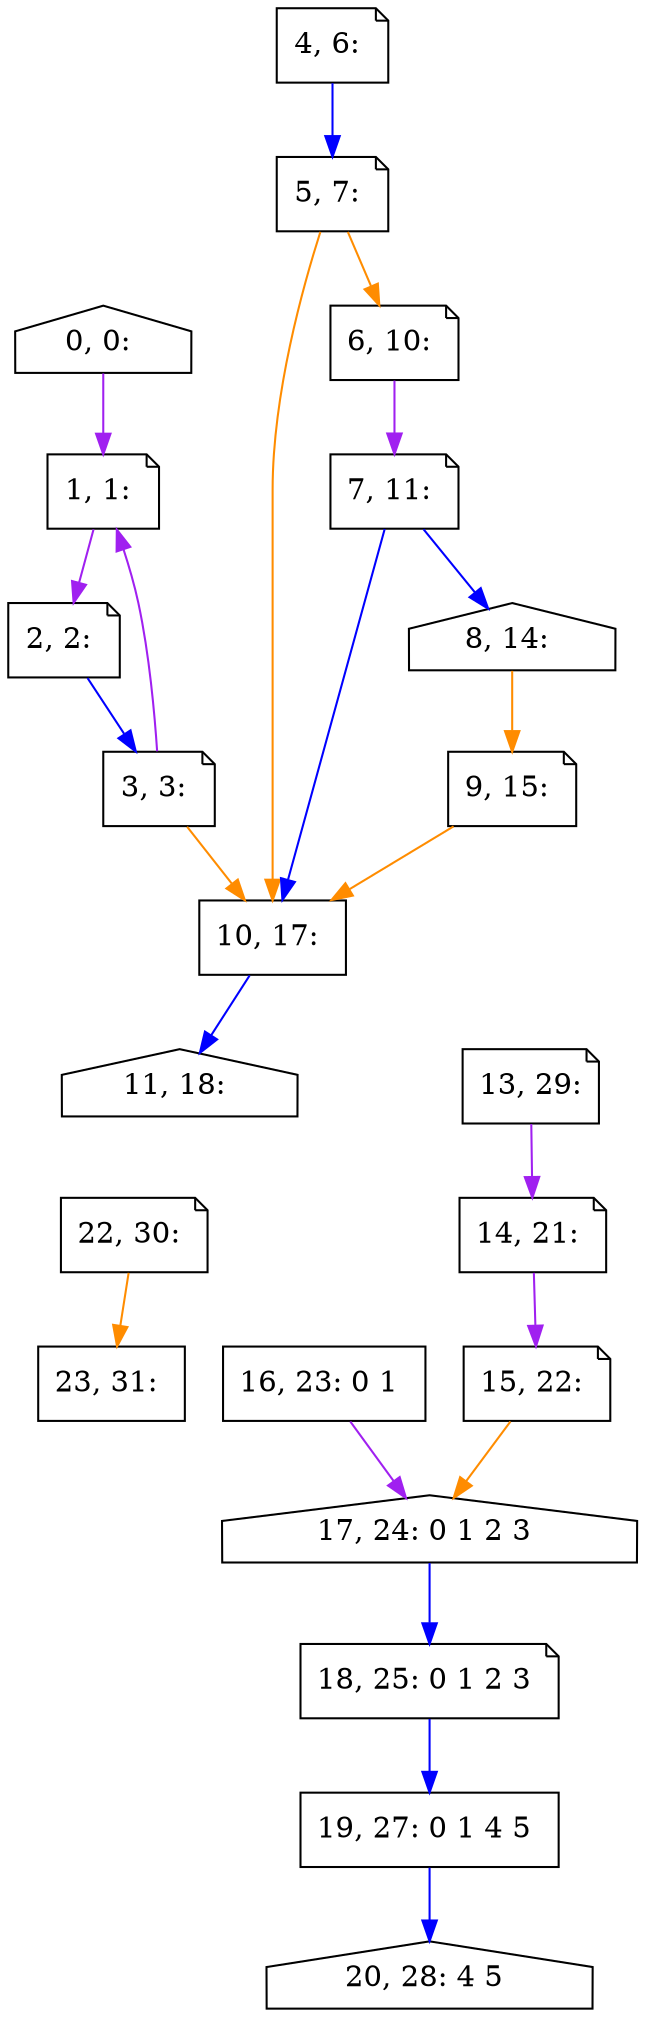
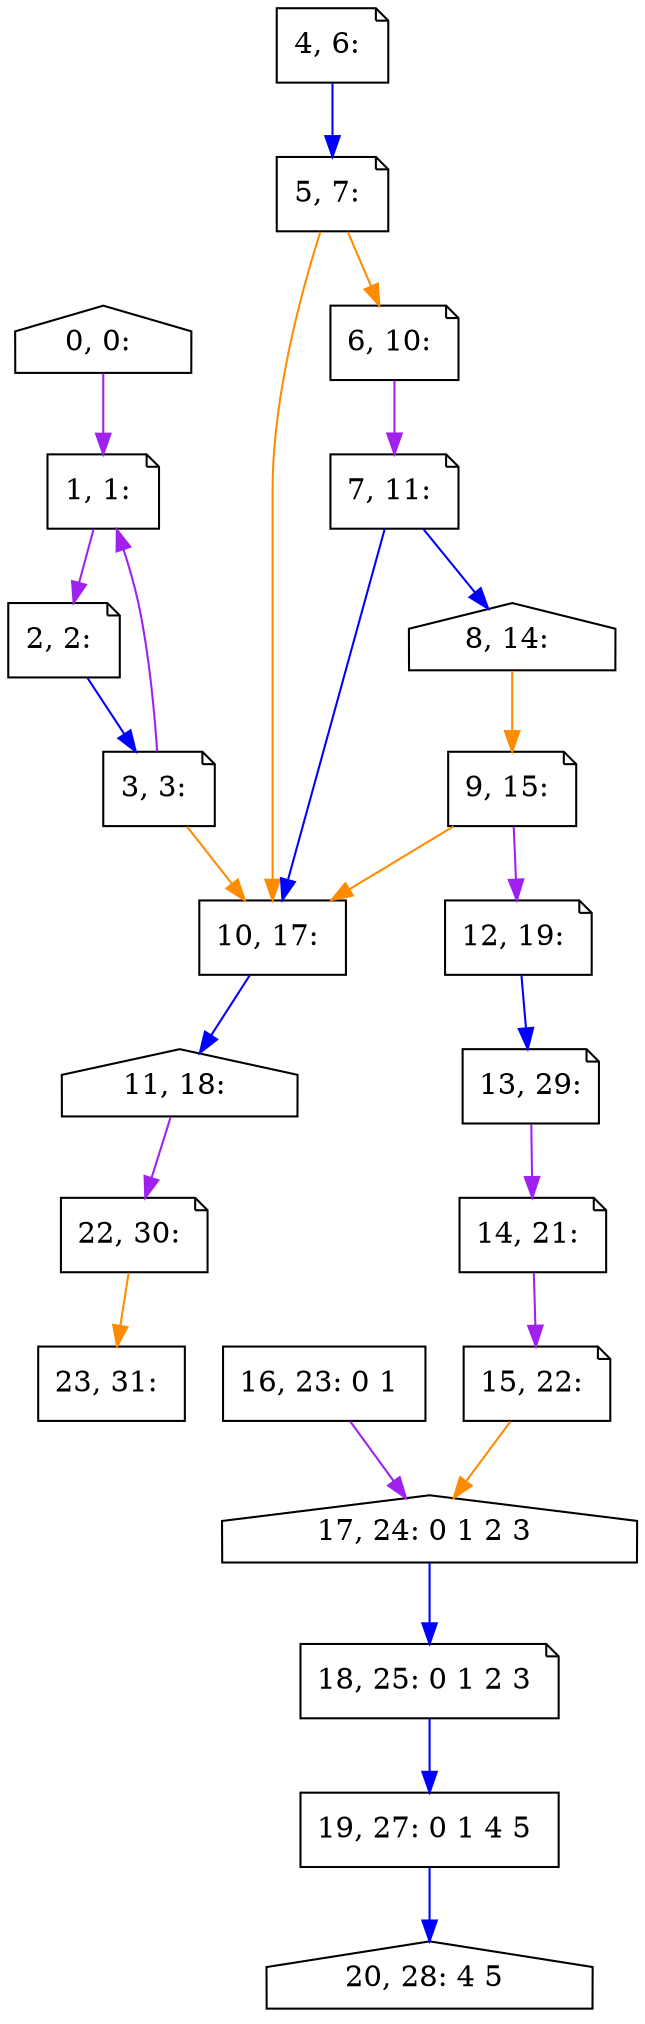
node "12, 19:": added
edge "11, 18:" -> "22, 30:": added
